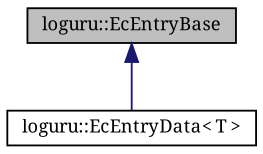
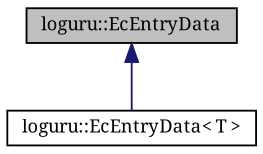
node "loguru::EcEntryBase": label "loguru::EcEntryBase" -> "loguru::EcEntryData"
